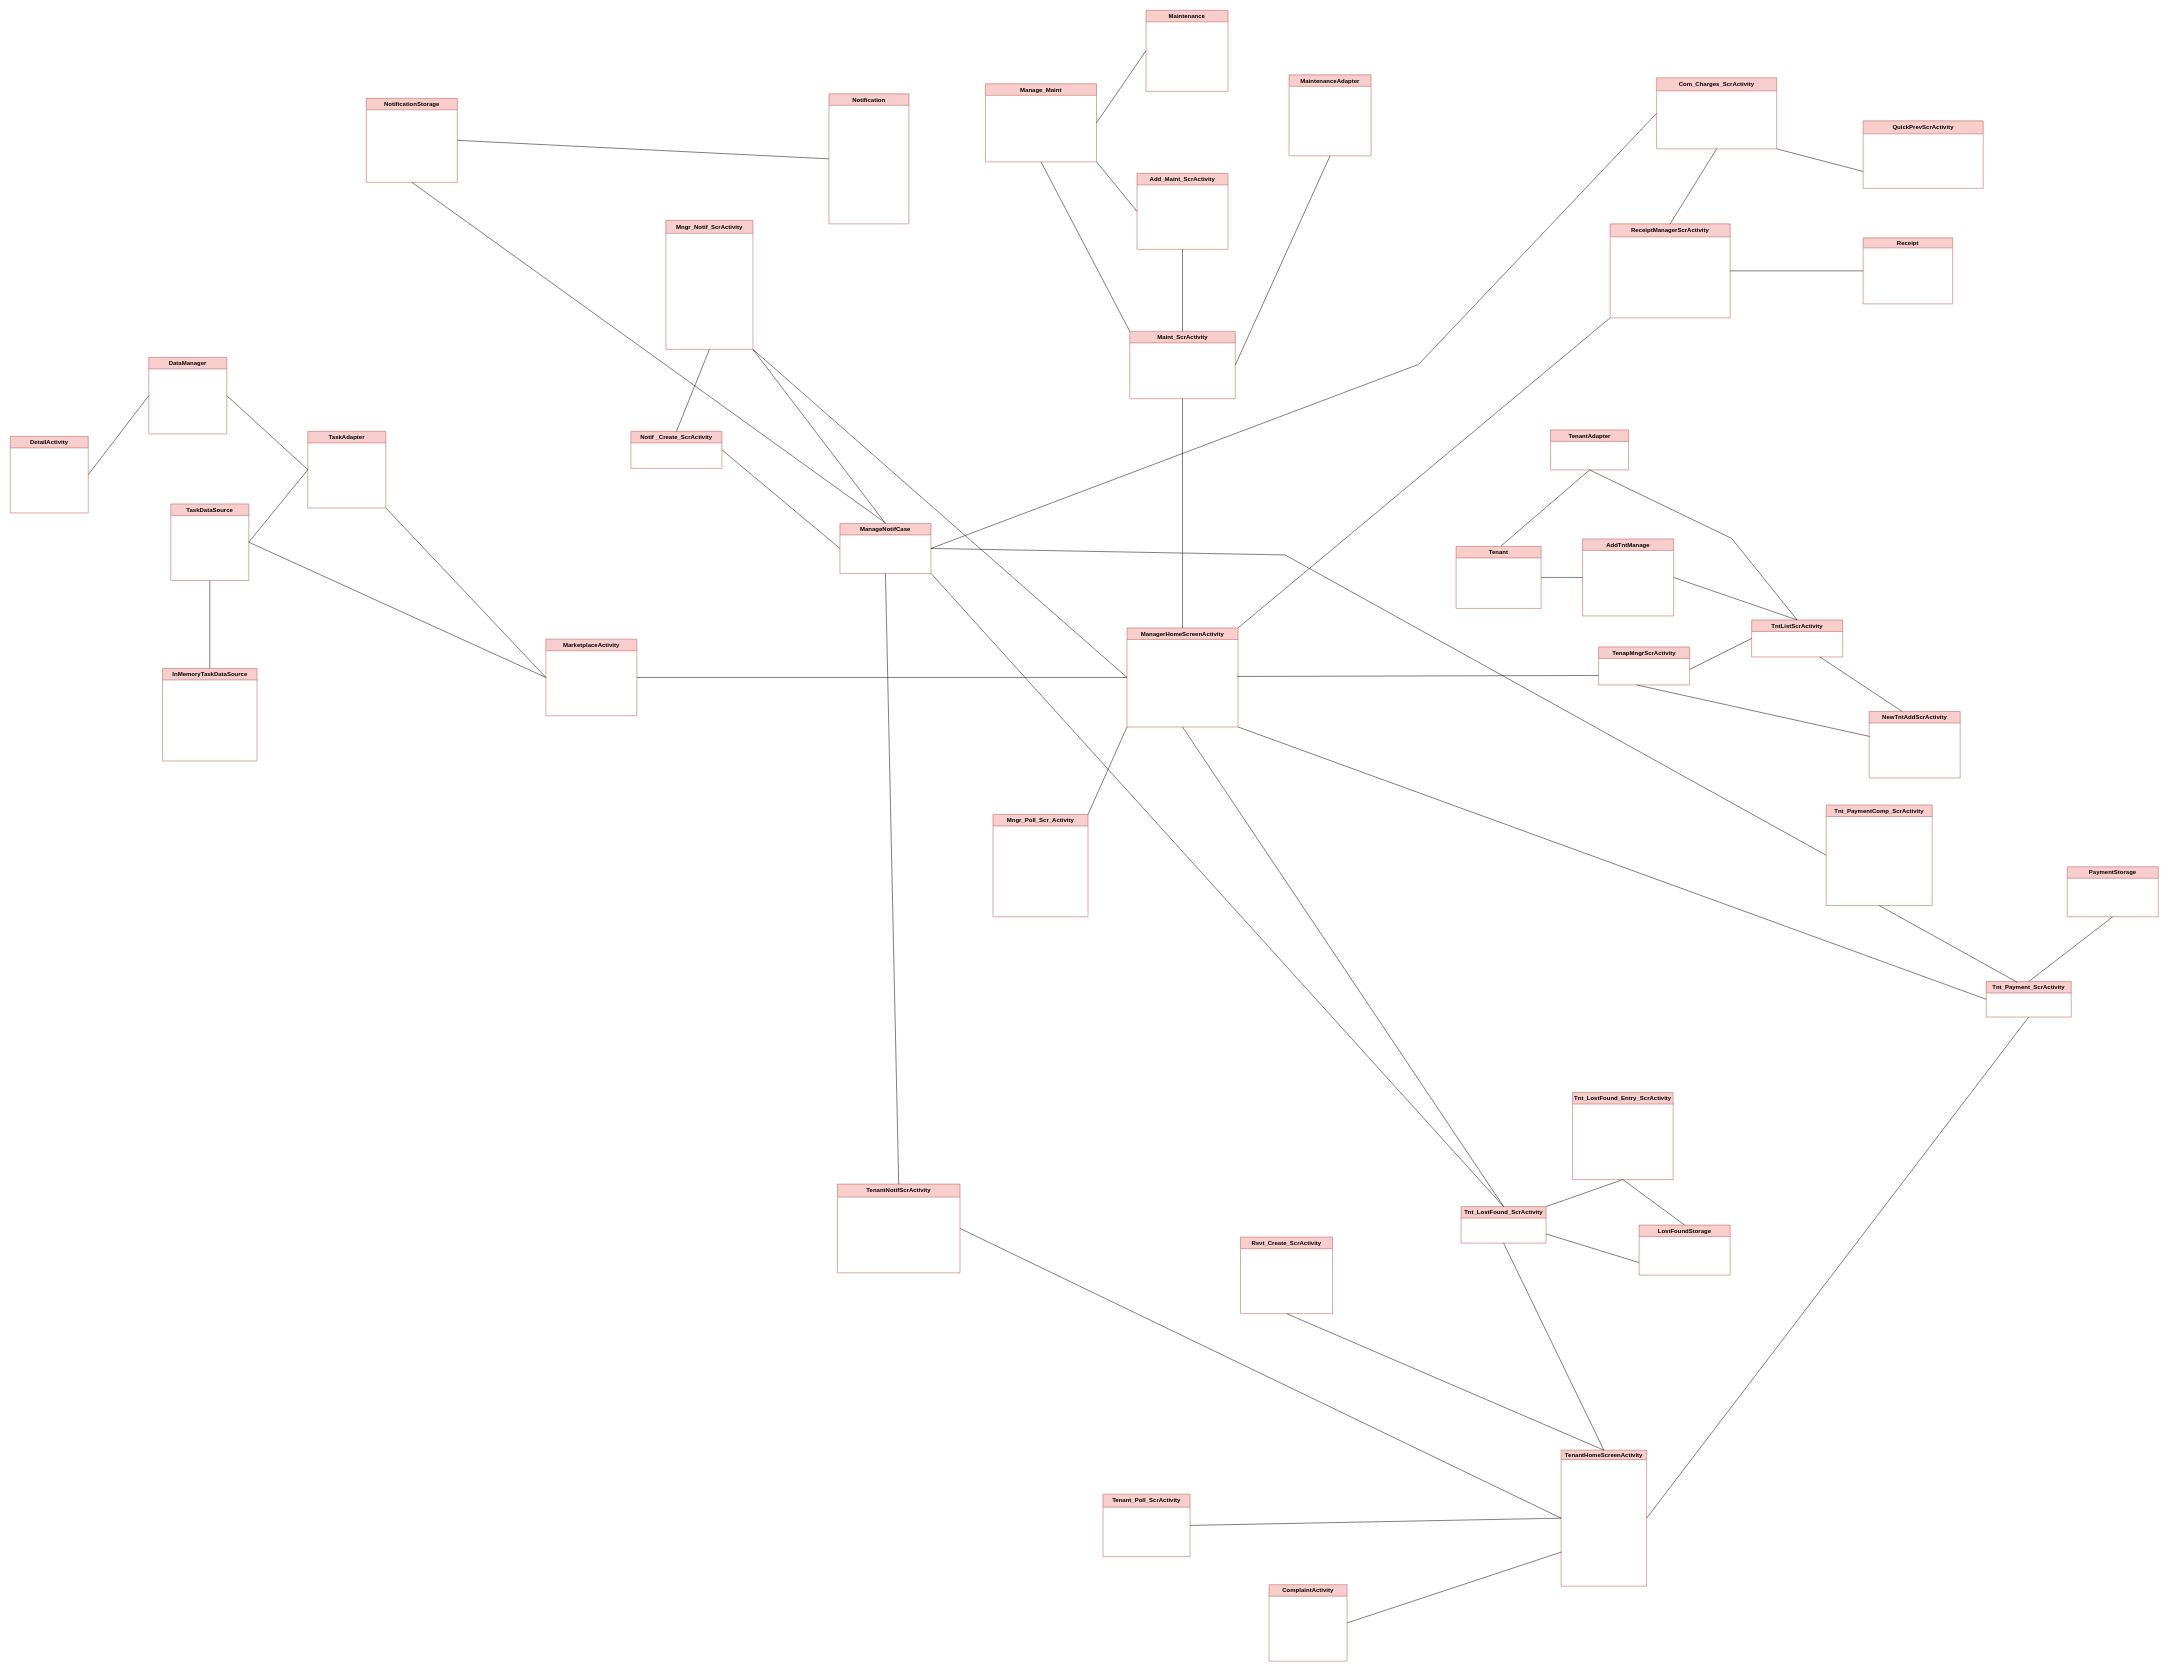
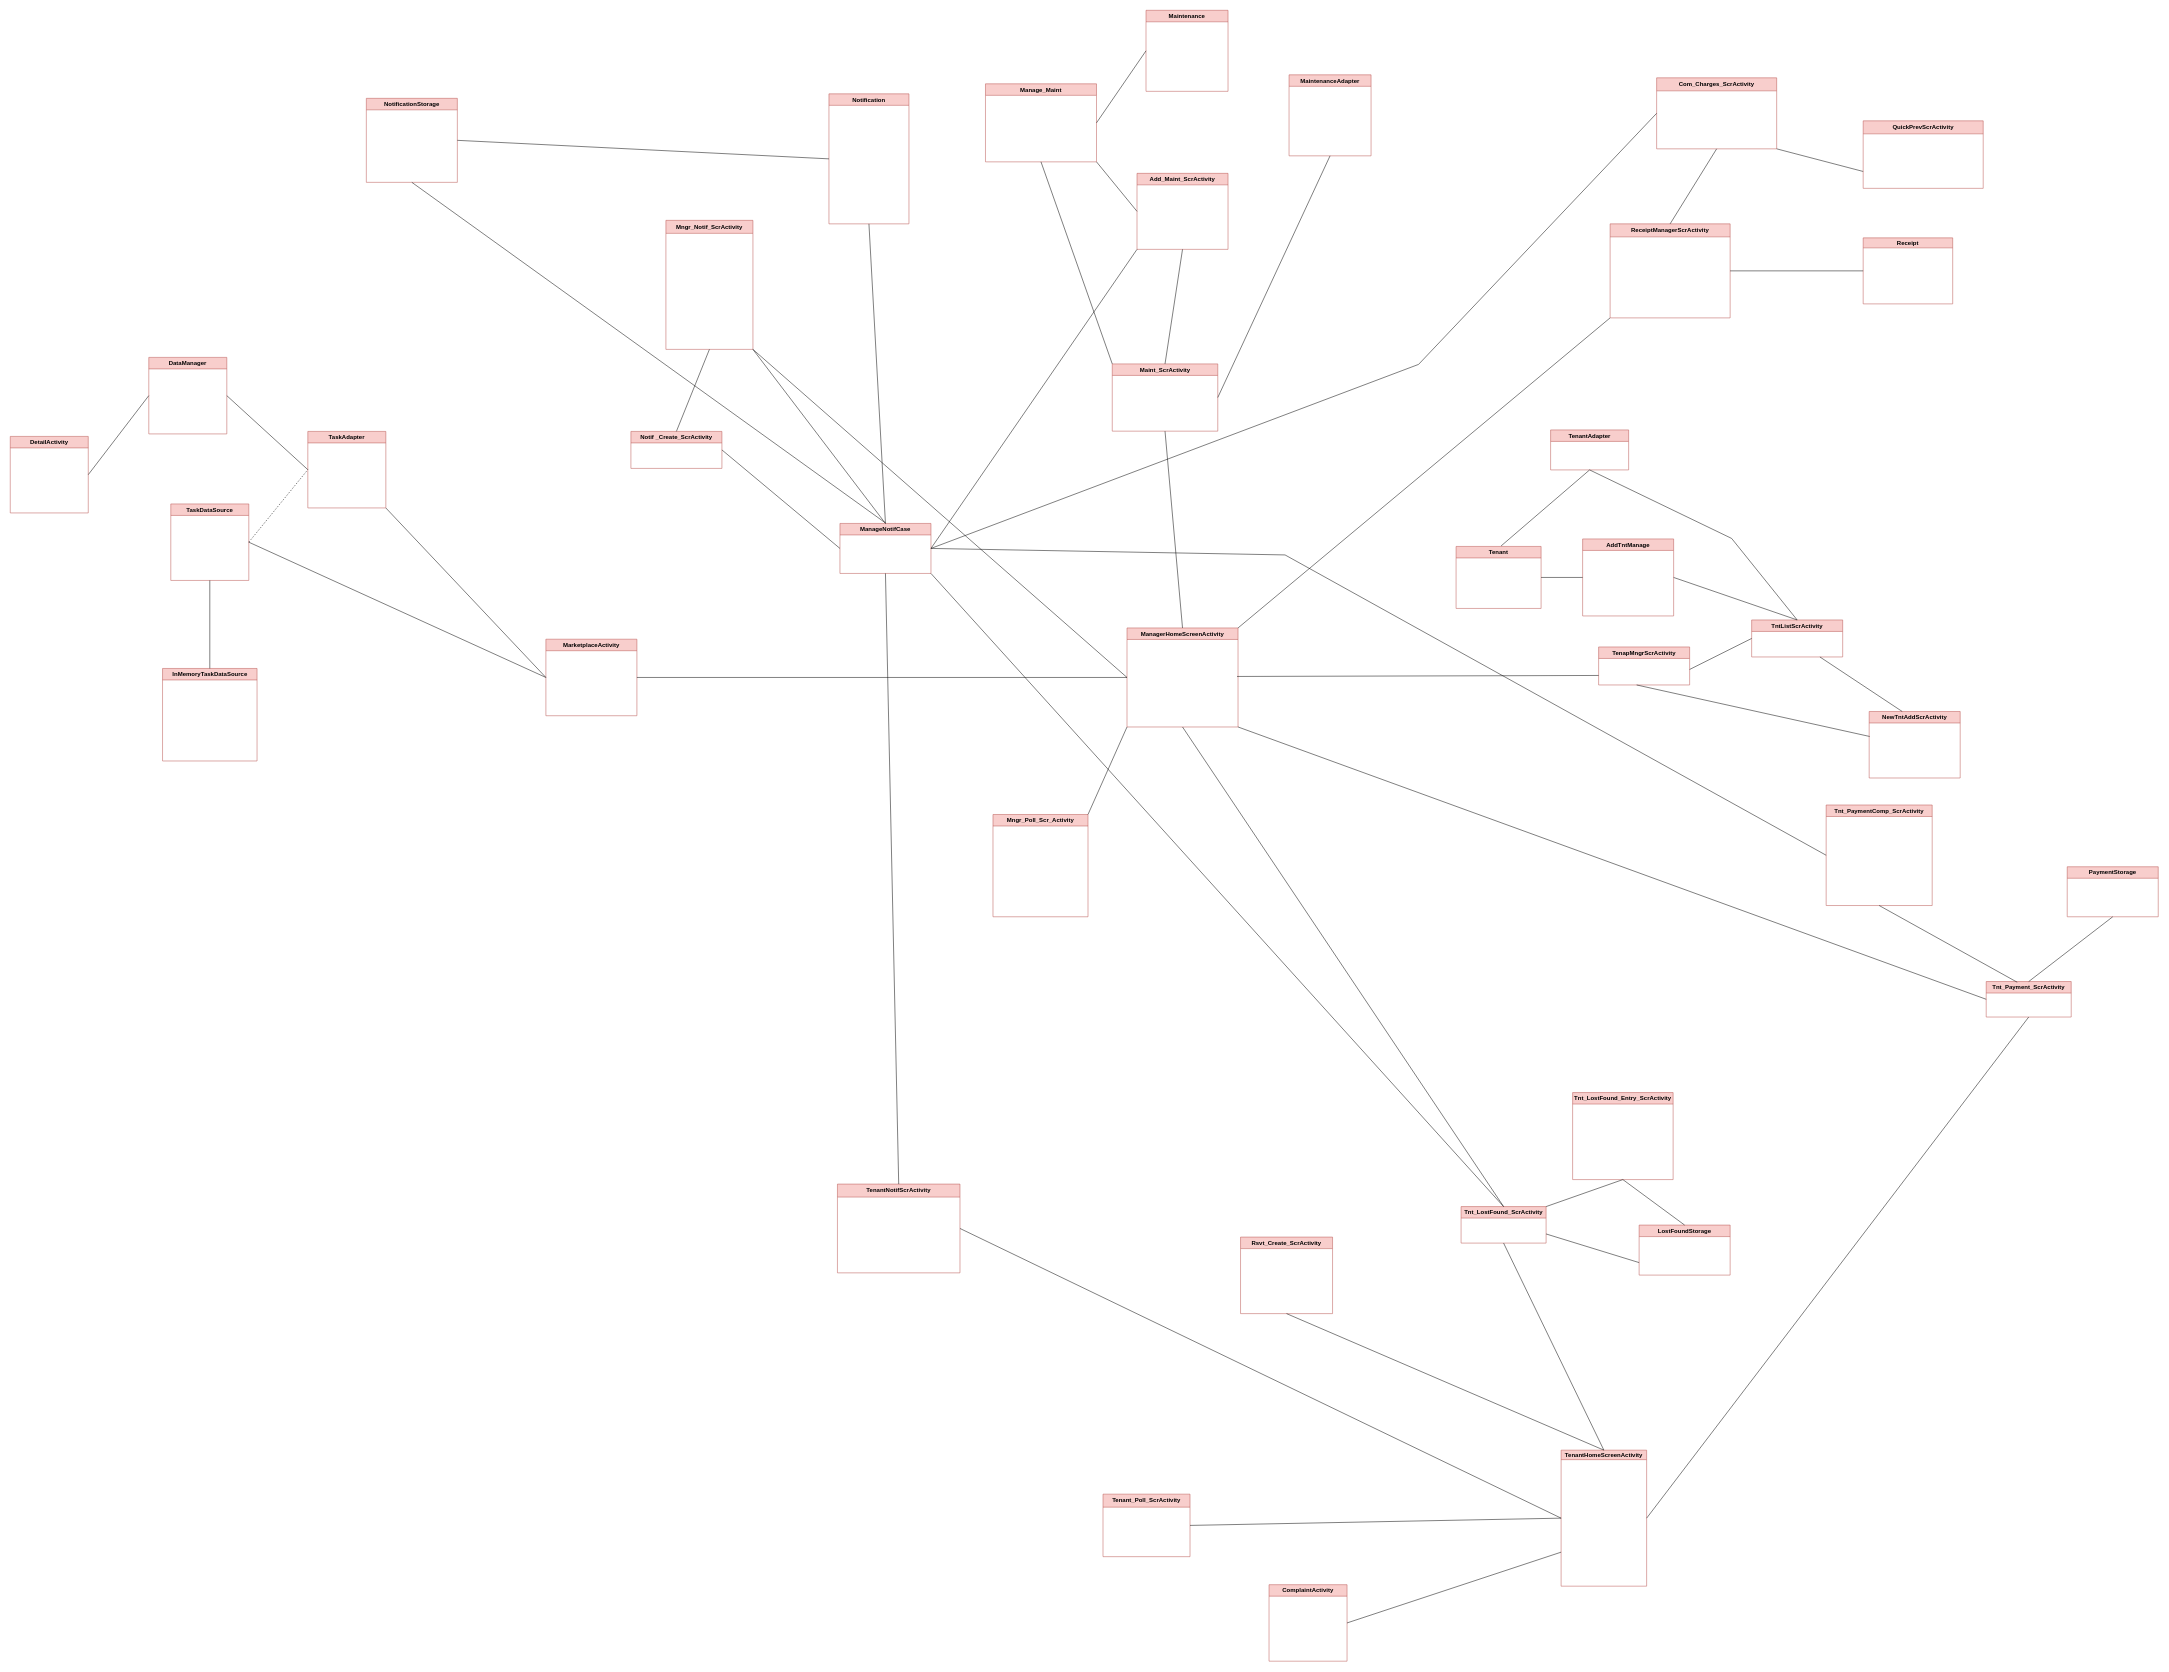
node "Maint_ScrActivity": moved (1182, 365) -> (1165, 397)
edge "Notification" -- "ManageNotifCase": added
edge "Add_Maint_ScrActivity" -- "ManageNotifCase": added
edge "TaskAdapter" -- "TaskDataSource": style solid -> dashed
